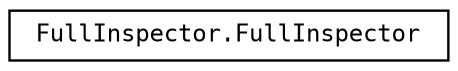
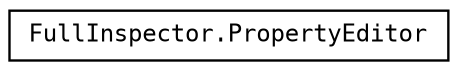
node "FullInspector.FullInspector": label "FullInspector.FullInspector" -> "FullInspector.PropertyEditor"
